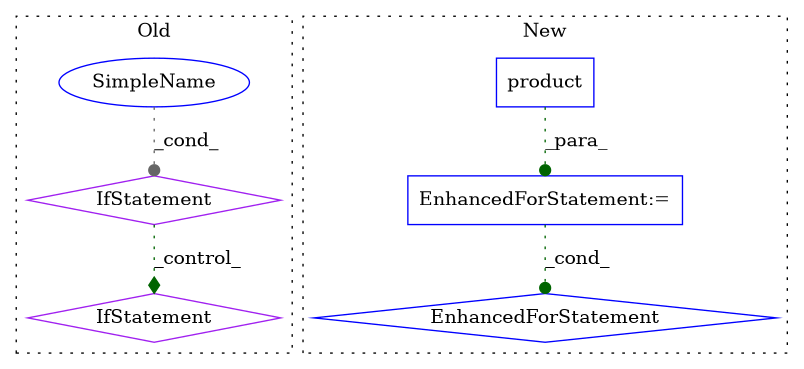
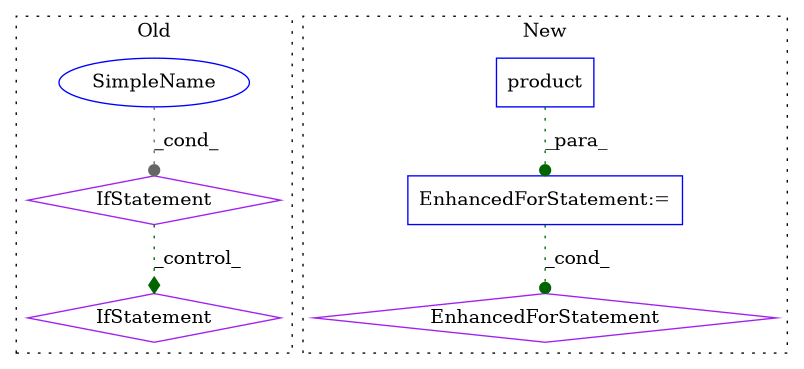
node "EnhancedForStatement": color blue -> purple
